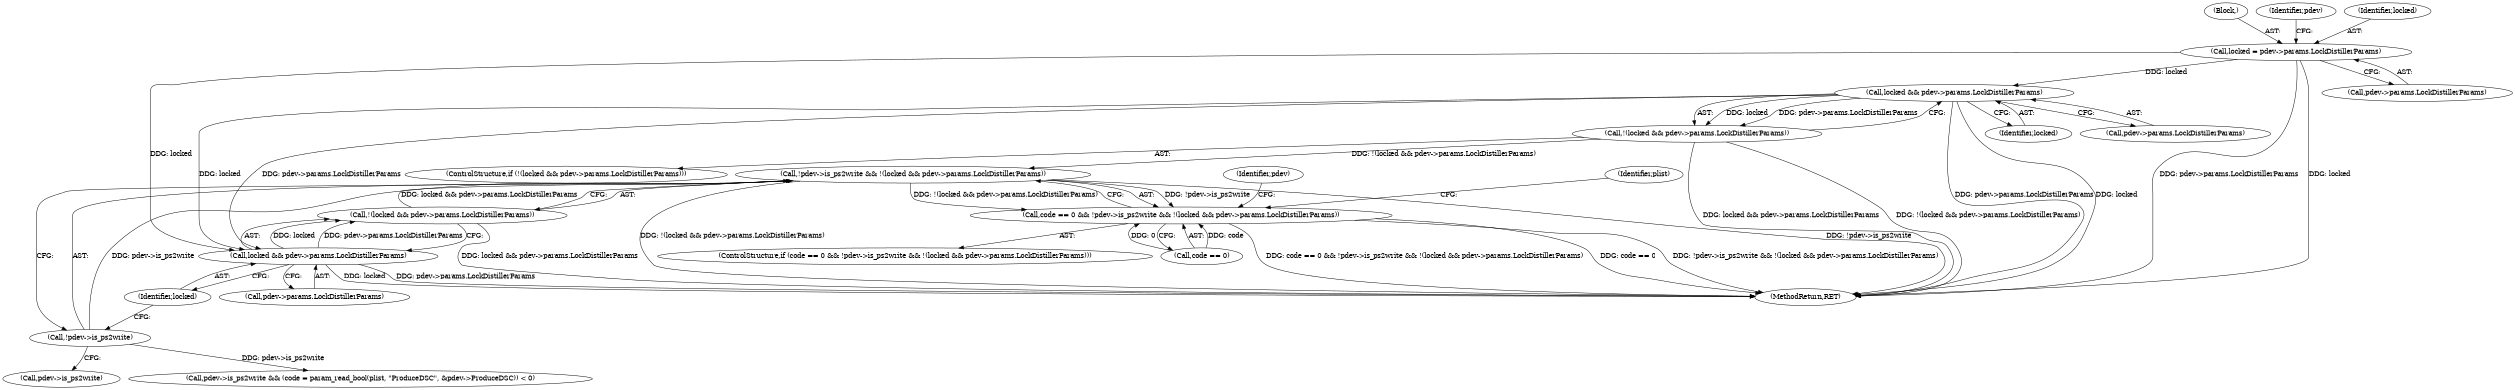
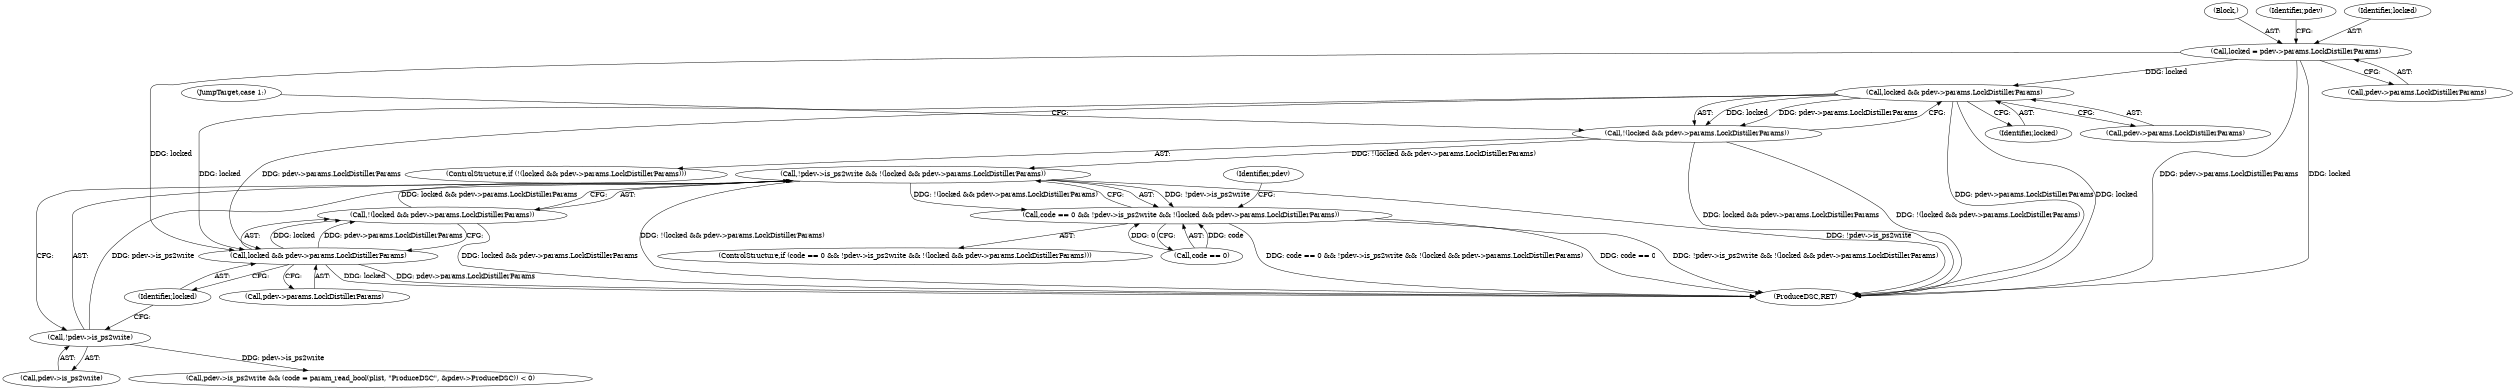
node "(JumpTarget,case 1:)": added
node "(Identifier,plist)": removed
node "(MethodReturn,RET)": label "(MethodReturn,RET)" -> "(ProduceDSC,RET)"
edge "(Call,pdev->is_ps2write)" -> "(Call,!pdev->is_ps2write)": added, label "AST:"
edge "(Call,!pdev->is_ps2write)" -> "(Call,pdev->is_ps2write)": label "CFG: " -> "AST: "
